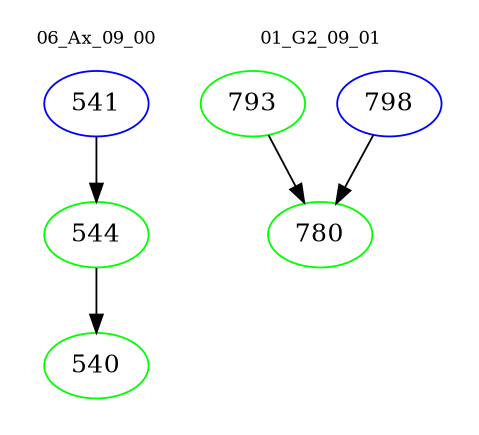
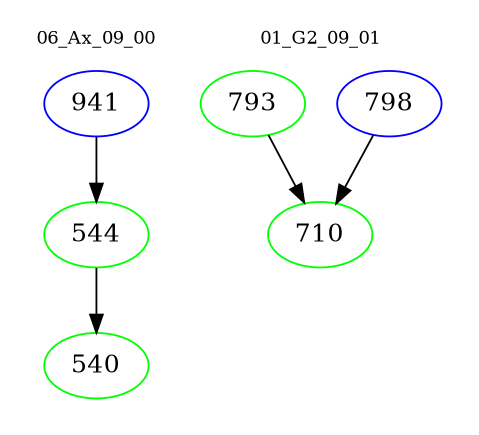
node "541": label "541" -> "941"
node "780": label "780" -> "710"
